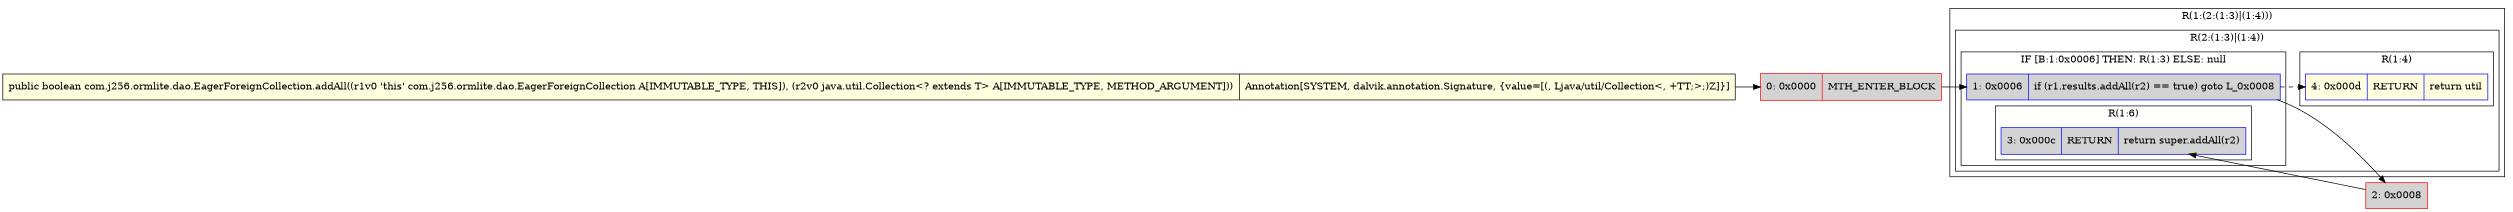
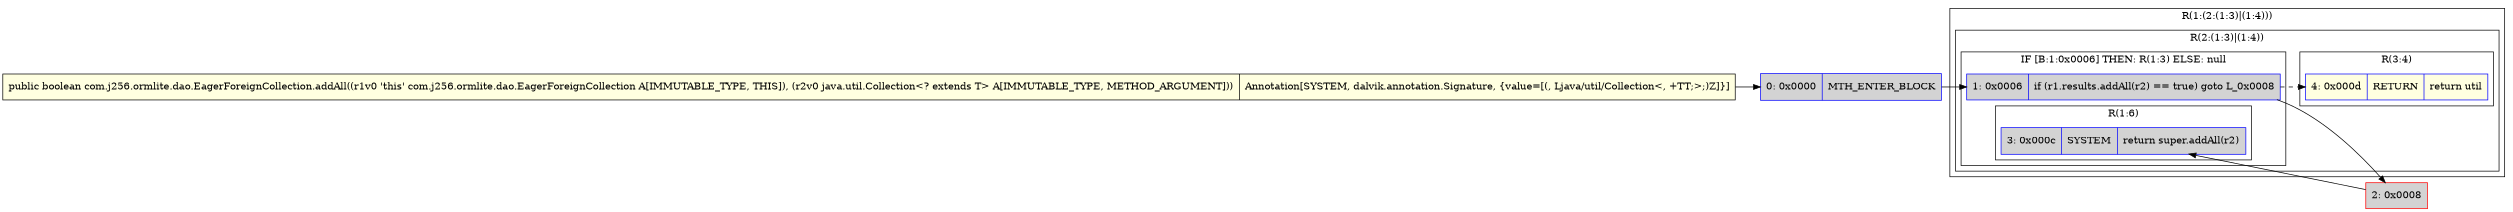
cluster "R(1:4)": label "R(1:4)" -> "R(3:4)"
node "0: 0x0000": color red -> blue
node "3: 0x000c": text "RETURN" -> "SYSTEM"
